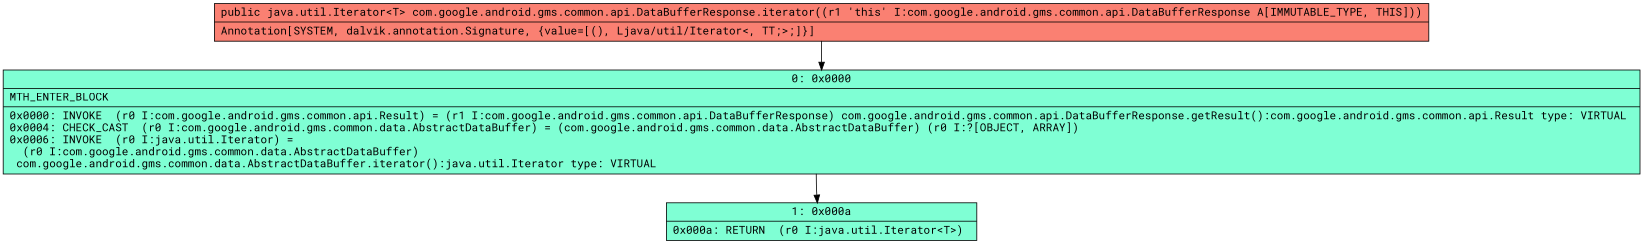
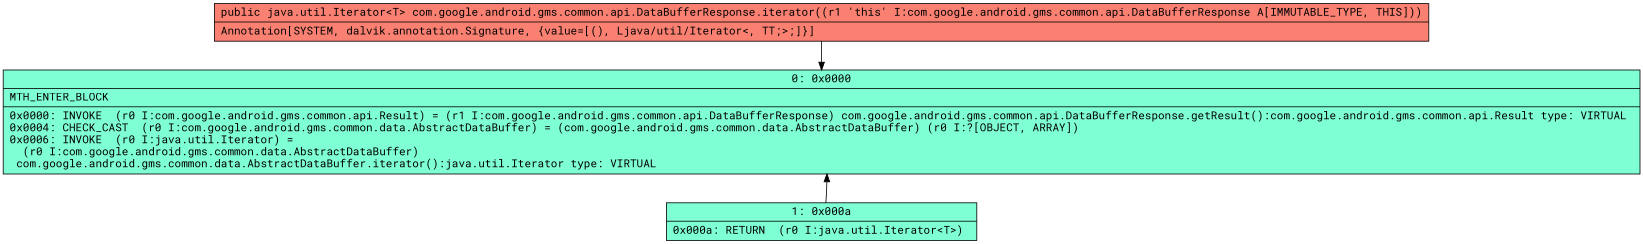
edge "0: 0x0000" -> "1: 0x000a": reversed
